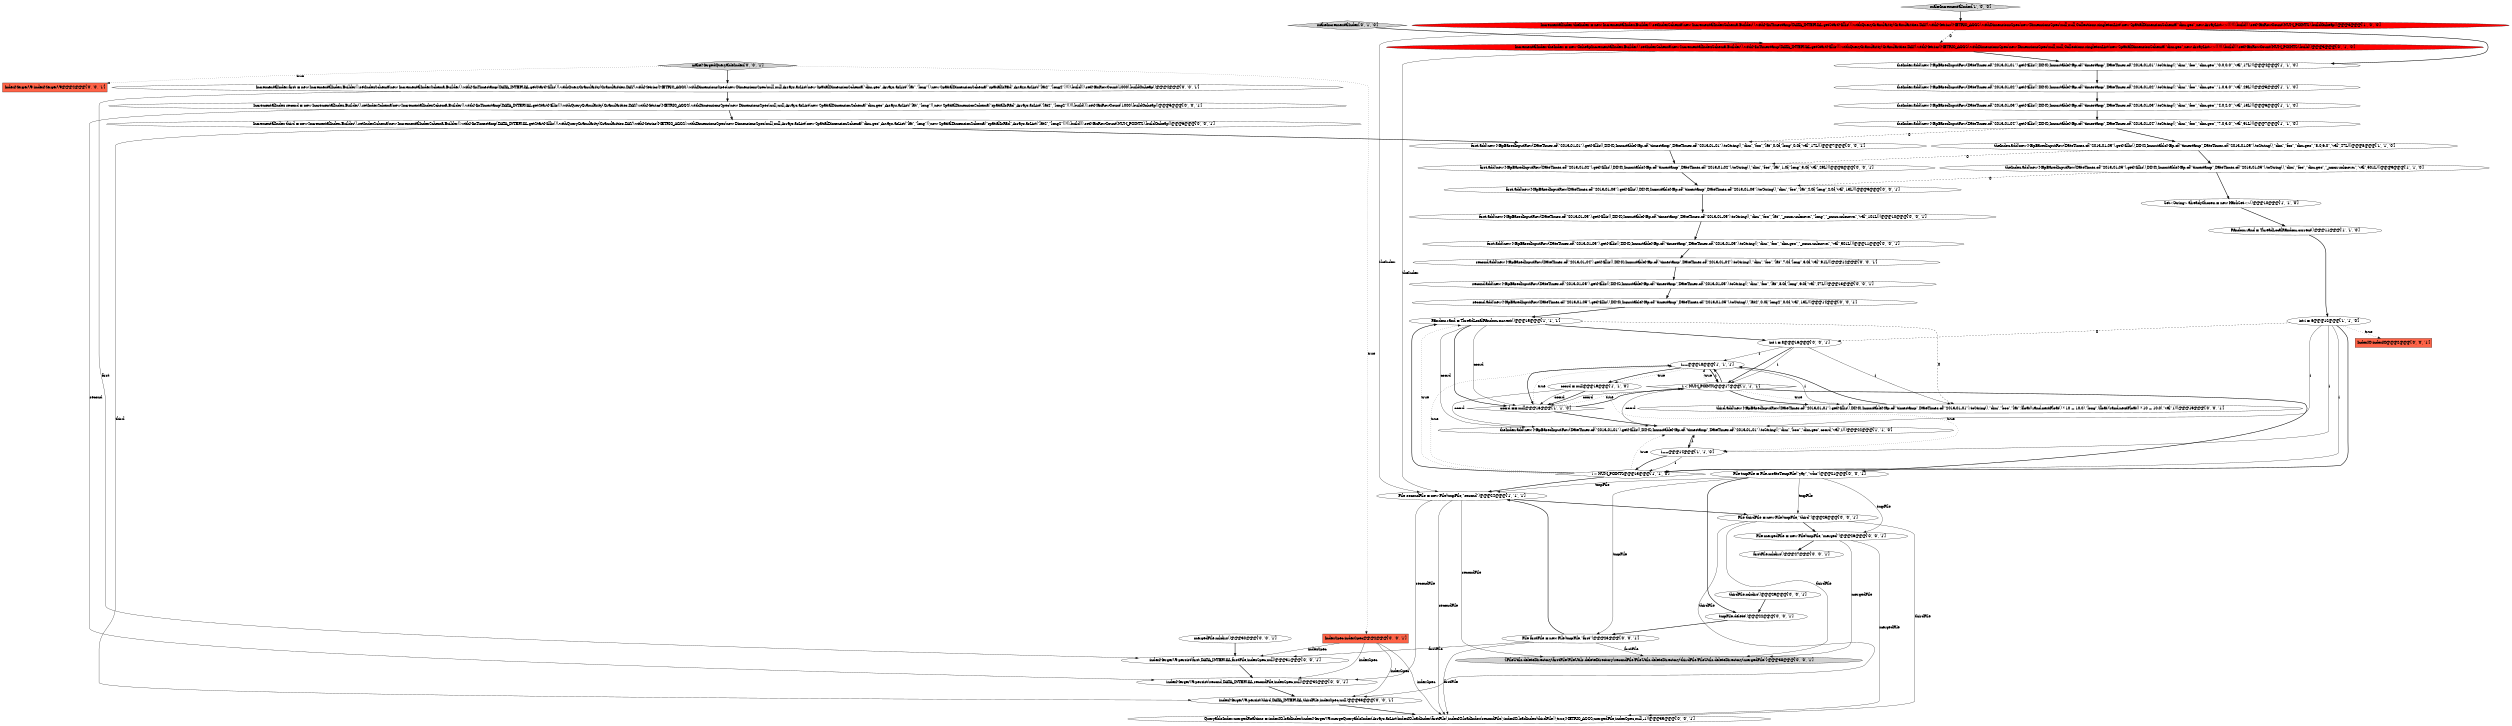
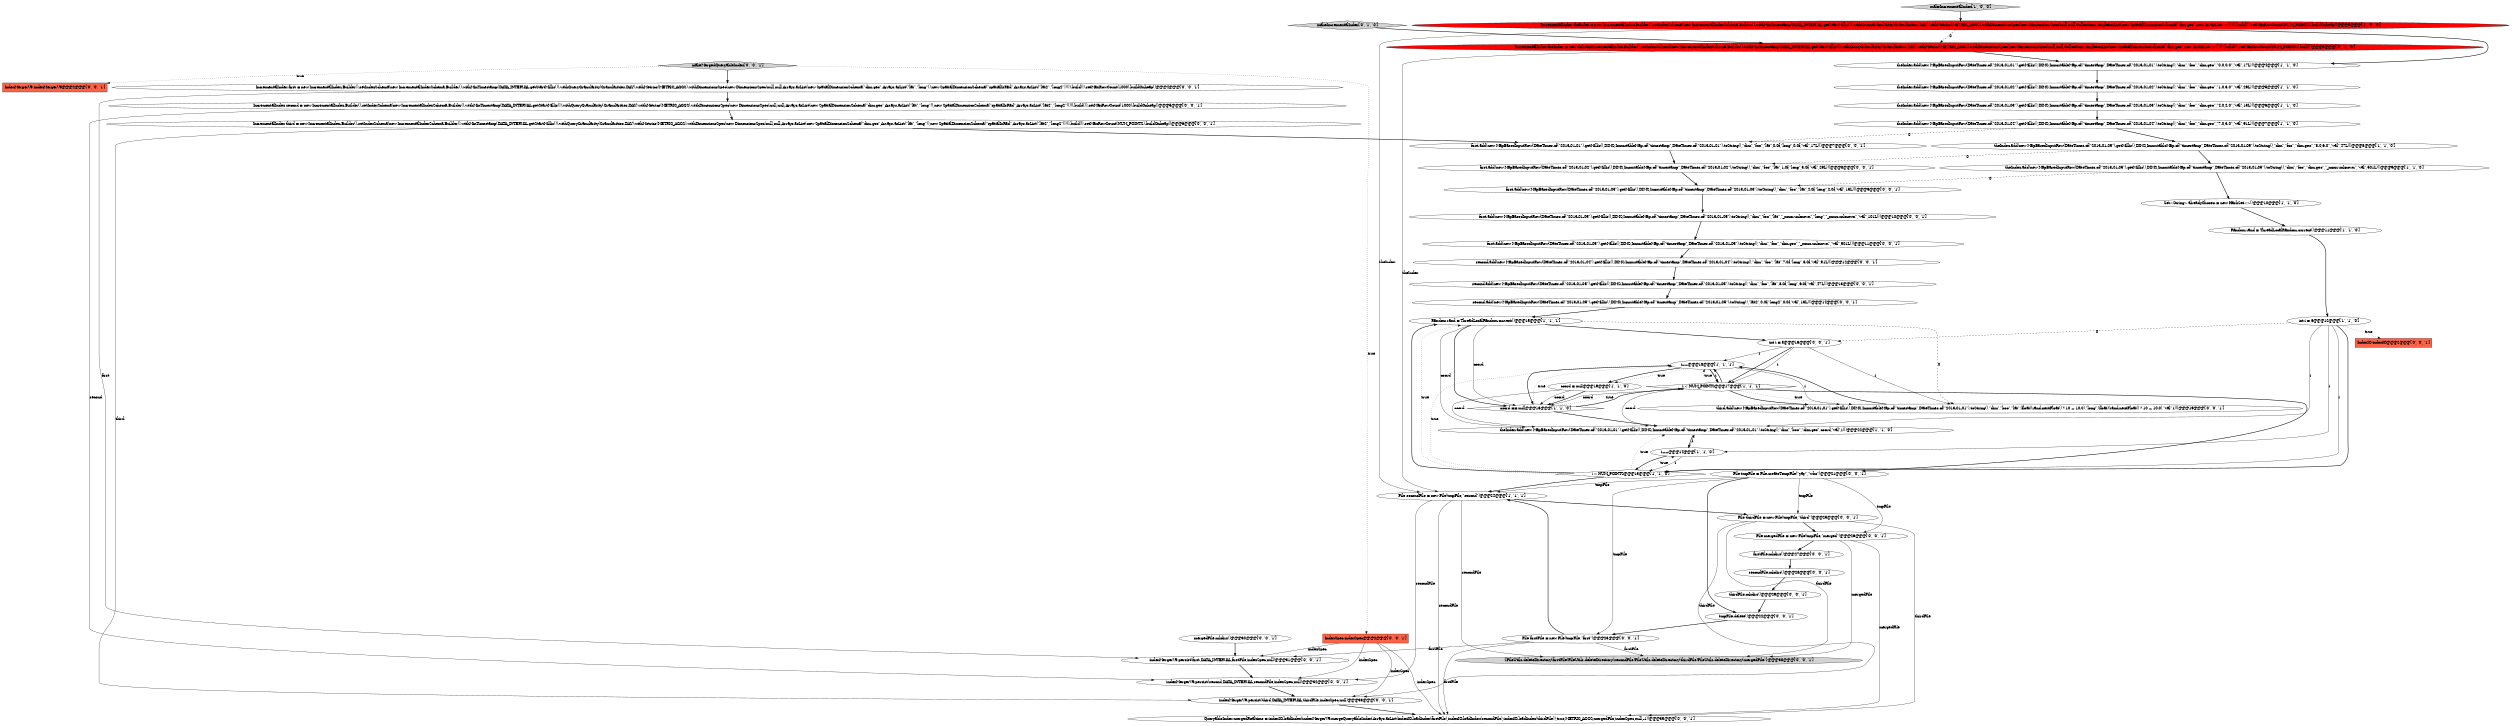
edge "coord = null@@@19@@@['1', '1', '0']" -> "i++@@@14@@@['1', '1', '0']": now "i < NUM_POINTS@@@13@@@['1', '1', '0']" -> "i++@@@14@@@['1', '1', '0']"
node "secondFile.mkdirs()@@@28@@@['0', '0', '1']": added
